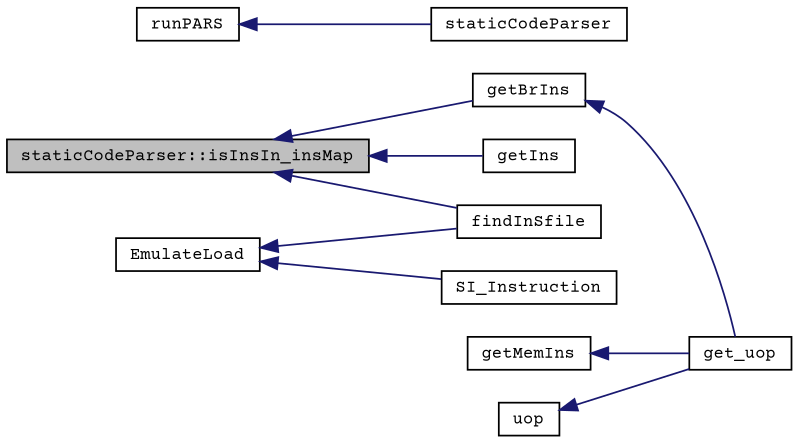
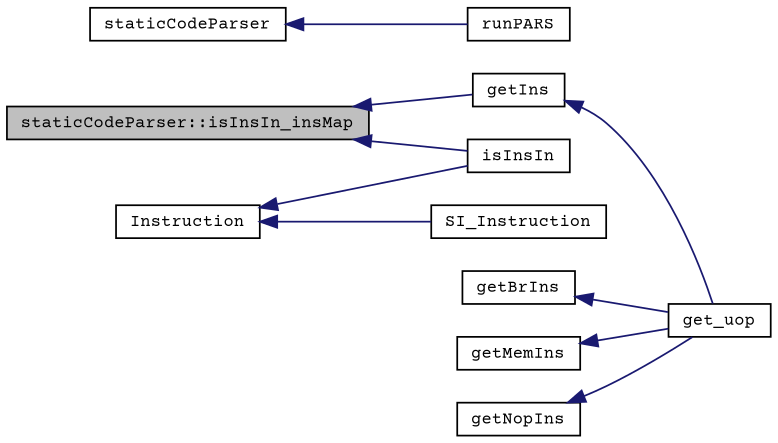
edge "staticCodeParser" -> "runPARS": reversed
edge "getBrIns" -> "staticCodeParser::isInsIn_insMap": removed
edge "get_uop" -> "getIns": added
node "findInSfile": label "findInSfile" -> "isInsIn"
node "EmulateLoad": label "EmulateLoad" -> "Instruction"
node "uop": label "uop" -> "getNopIns"
